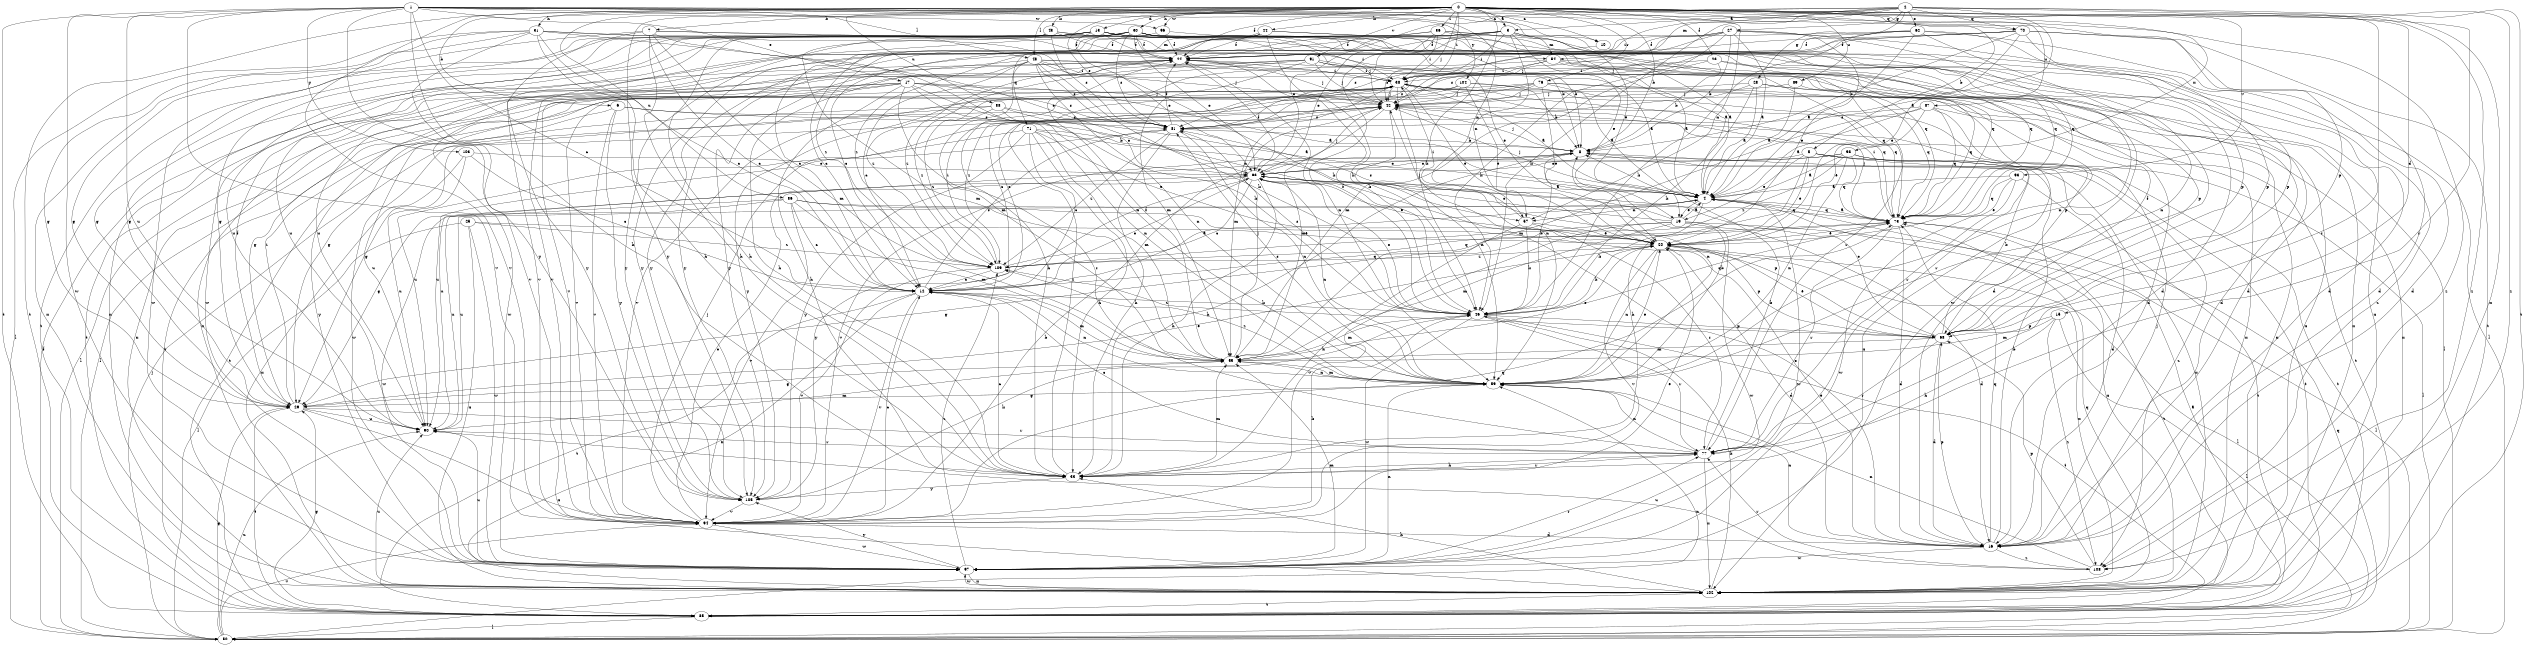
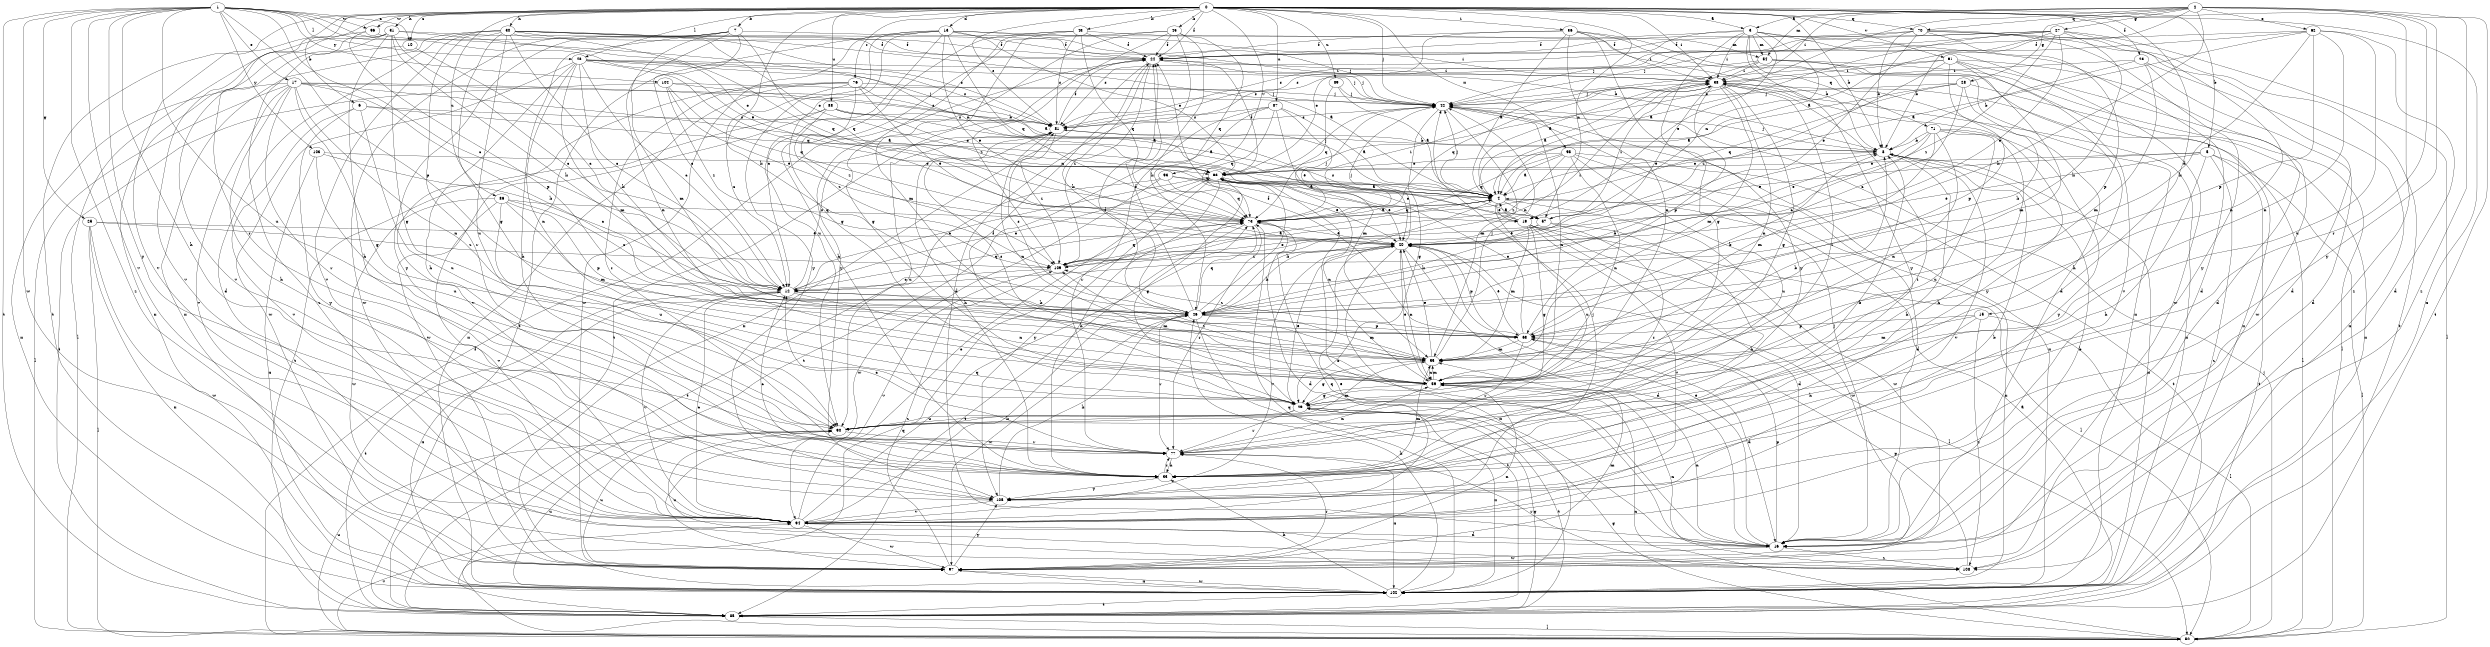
node "44": label "44" -> "45"
edge "1" -> "25": added, label "g"
edge "48" -> "97": label "y" -> "w"
